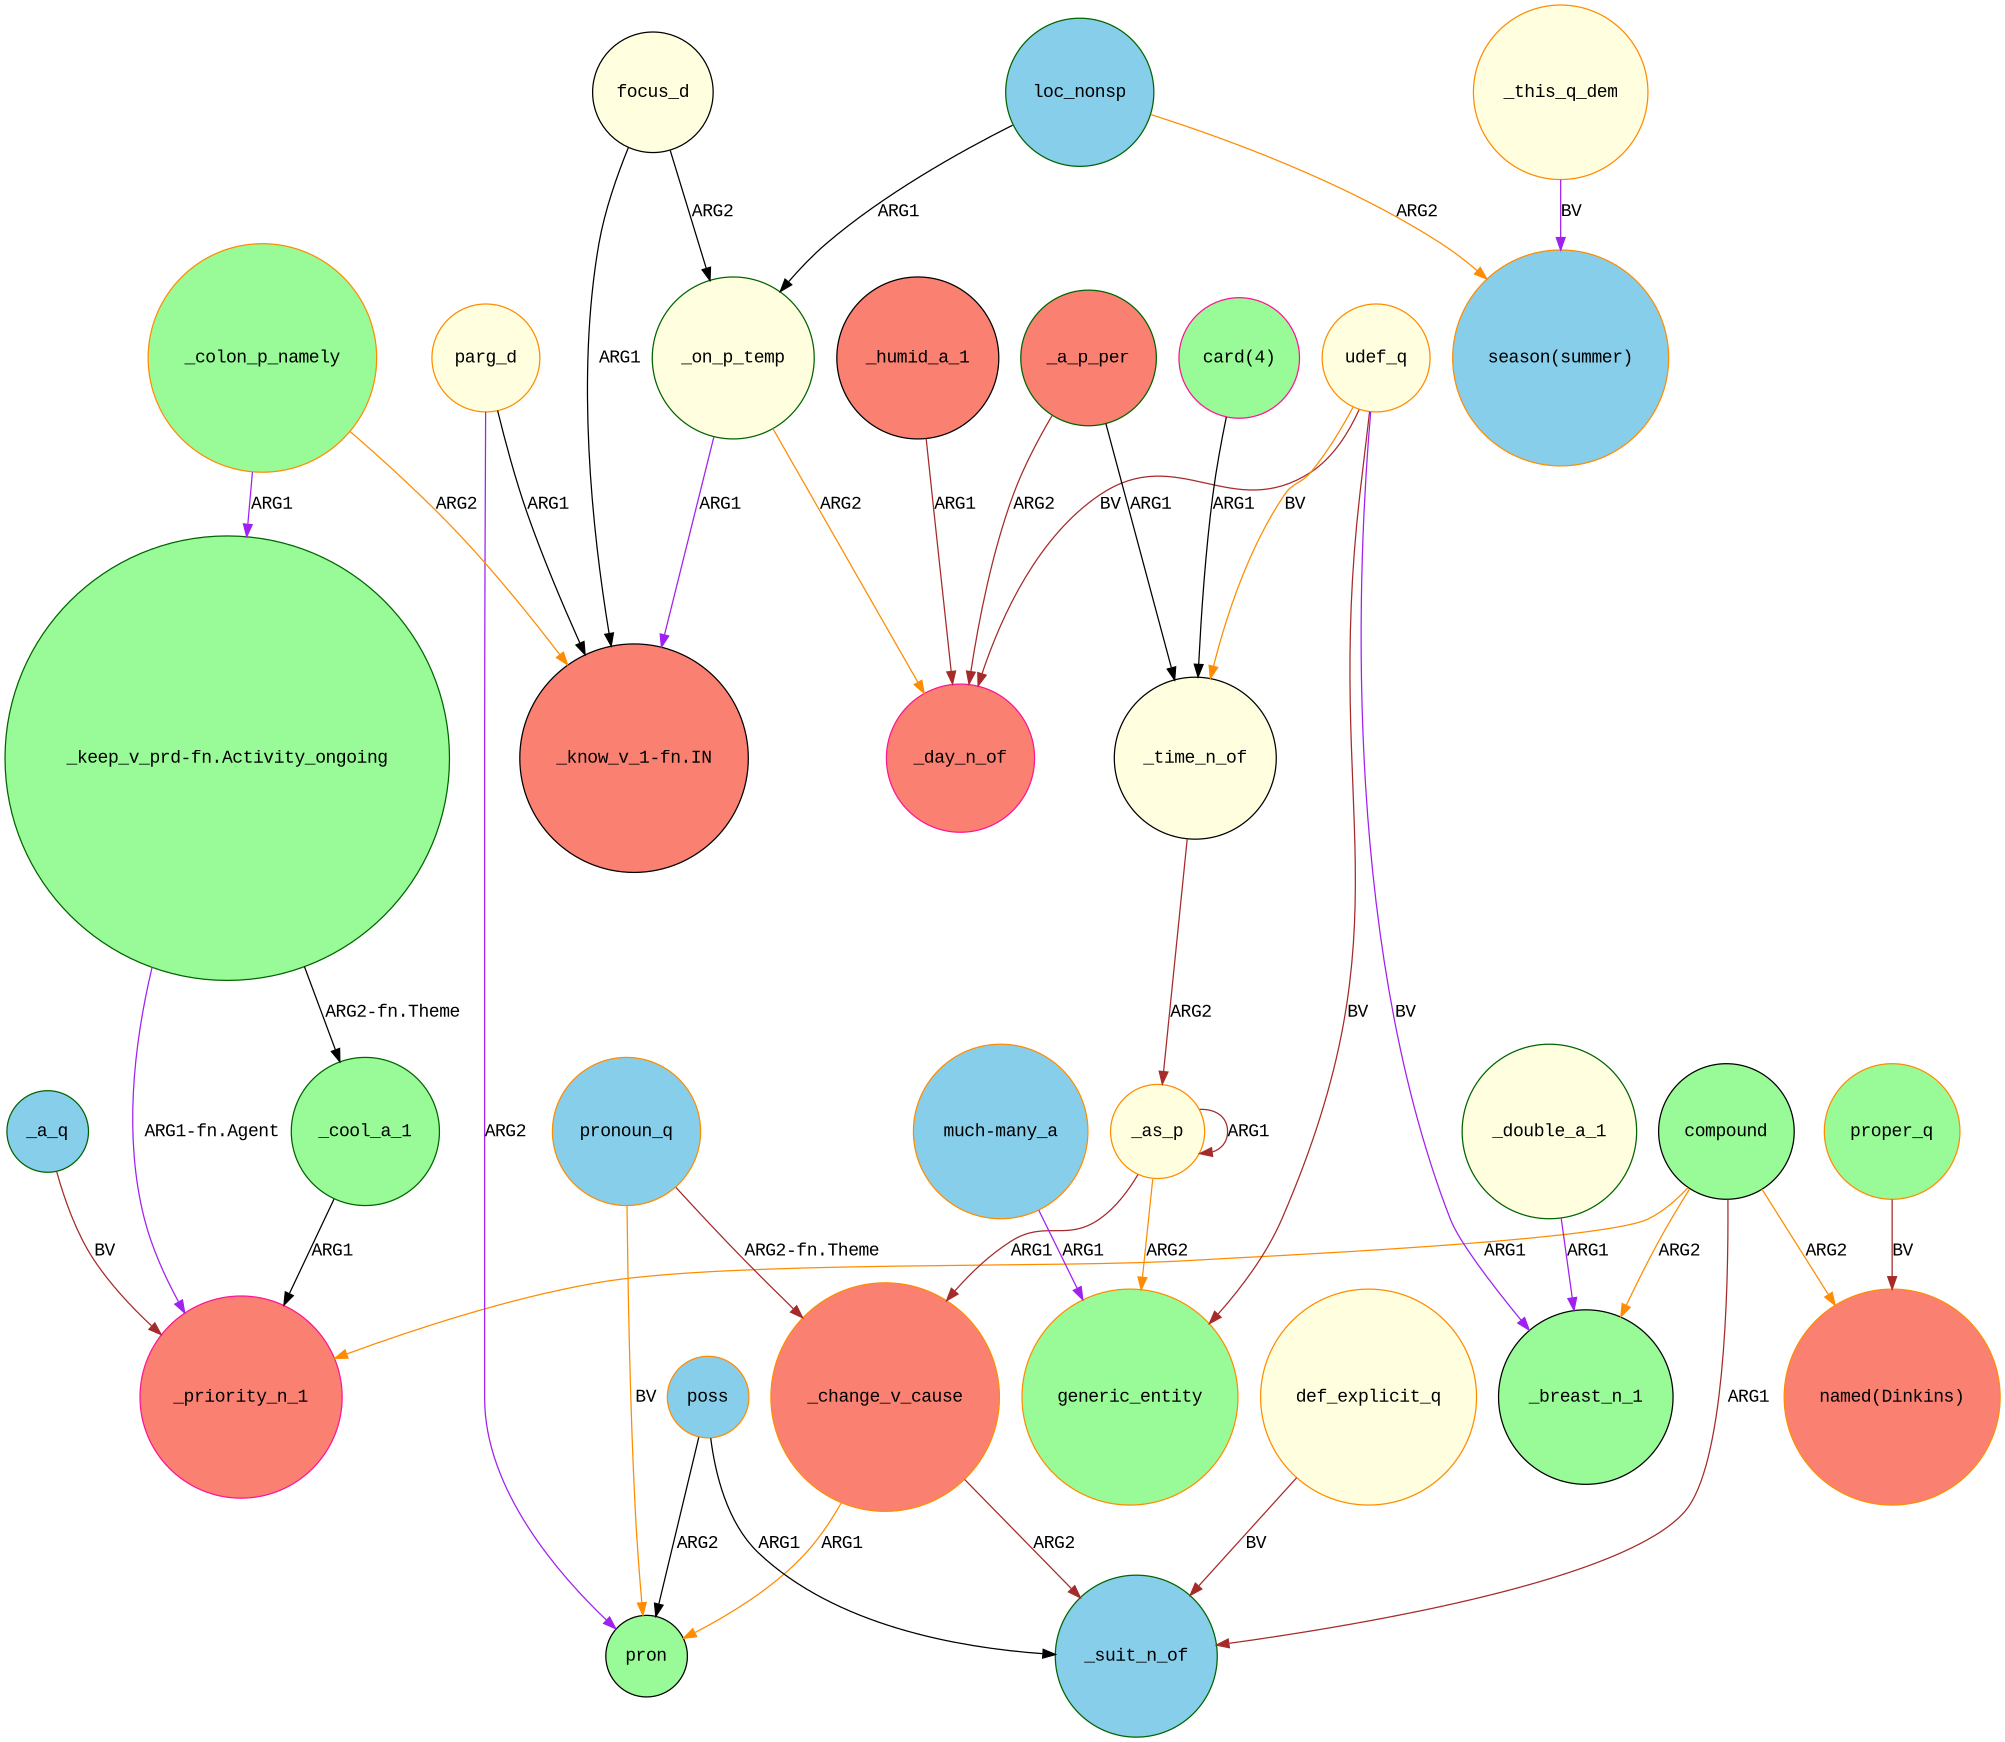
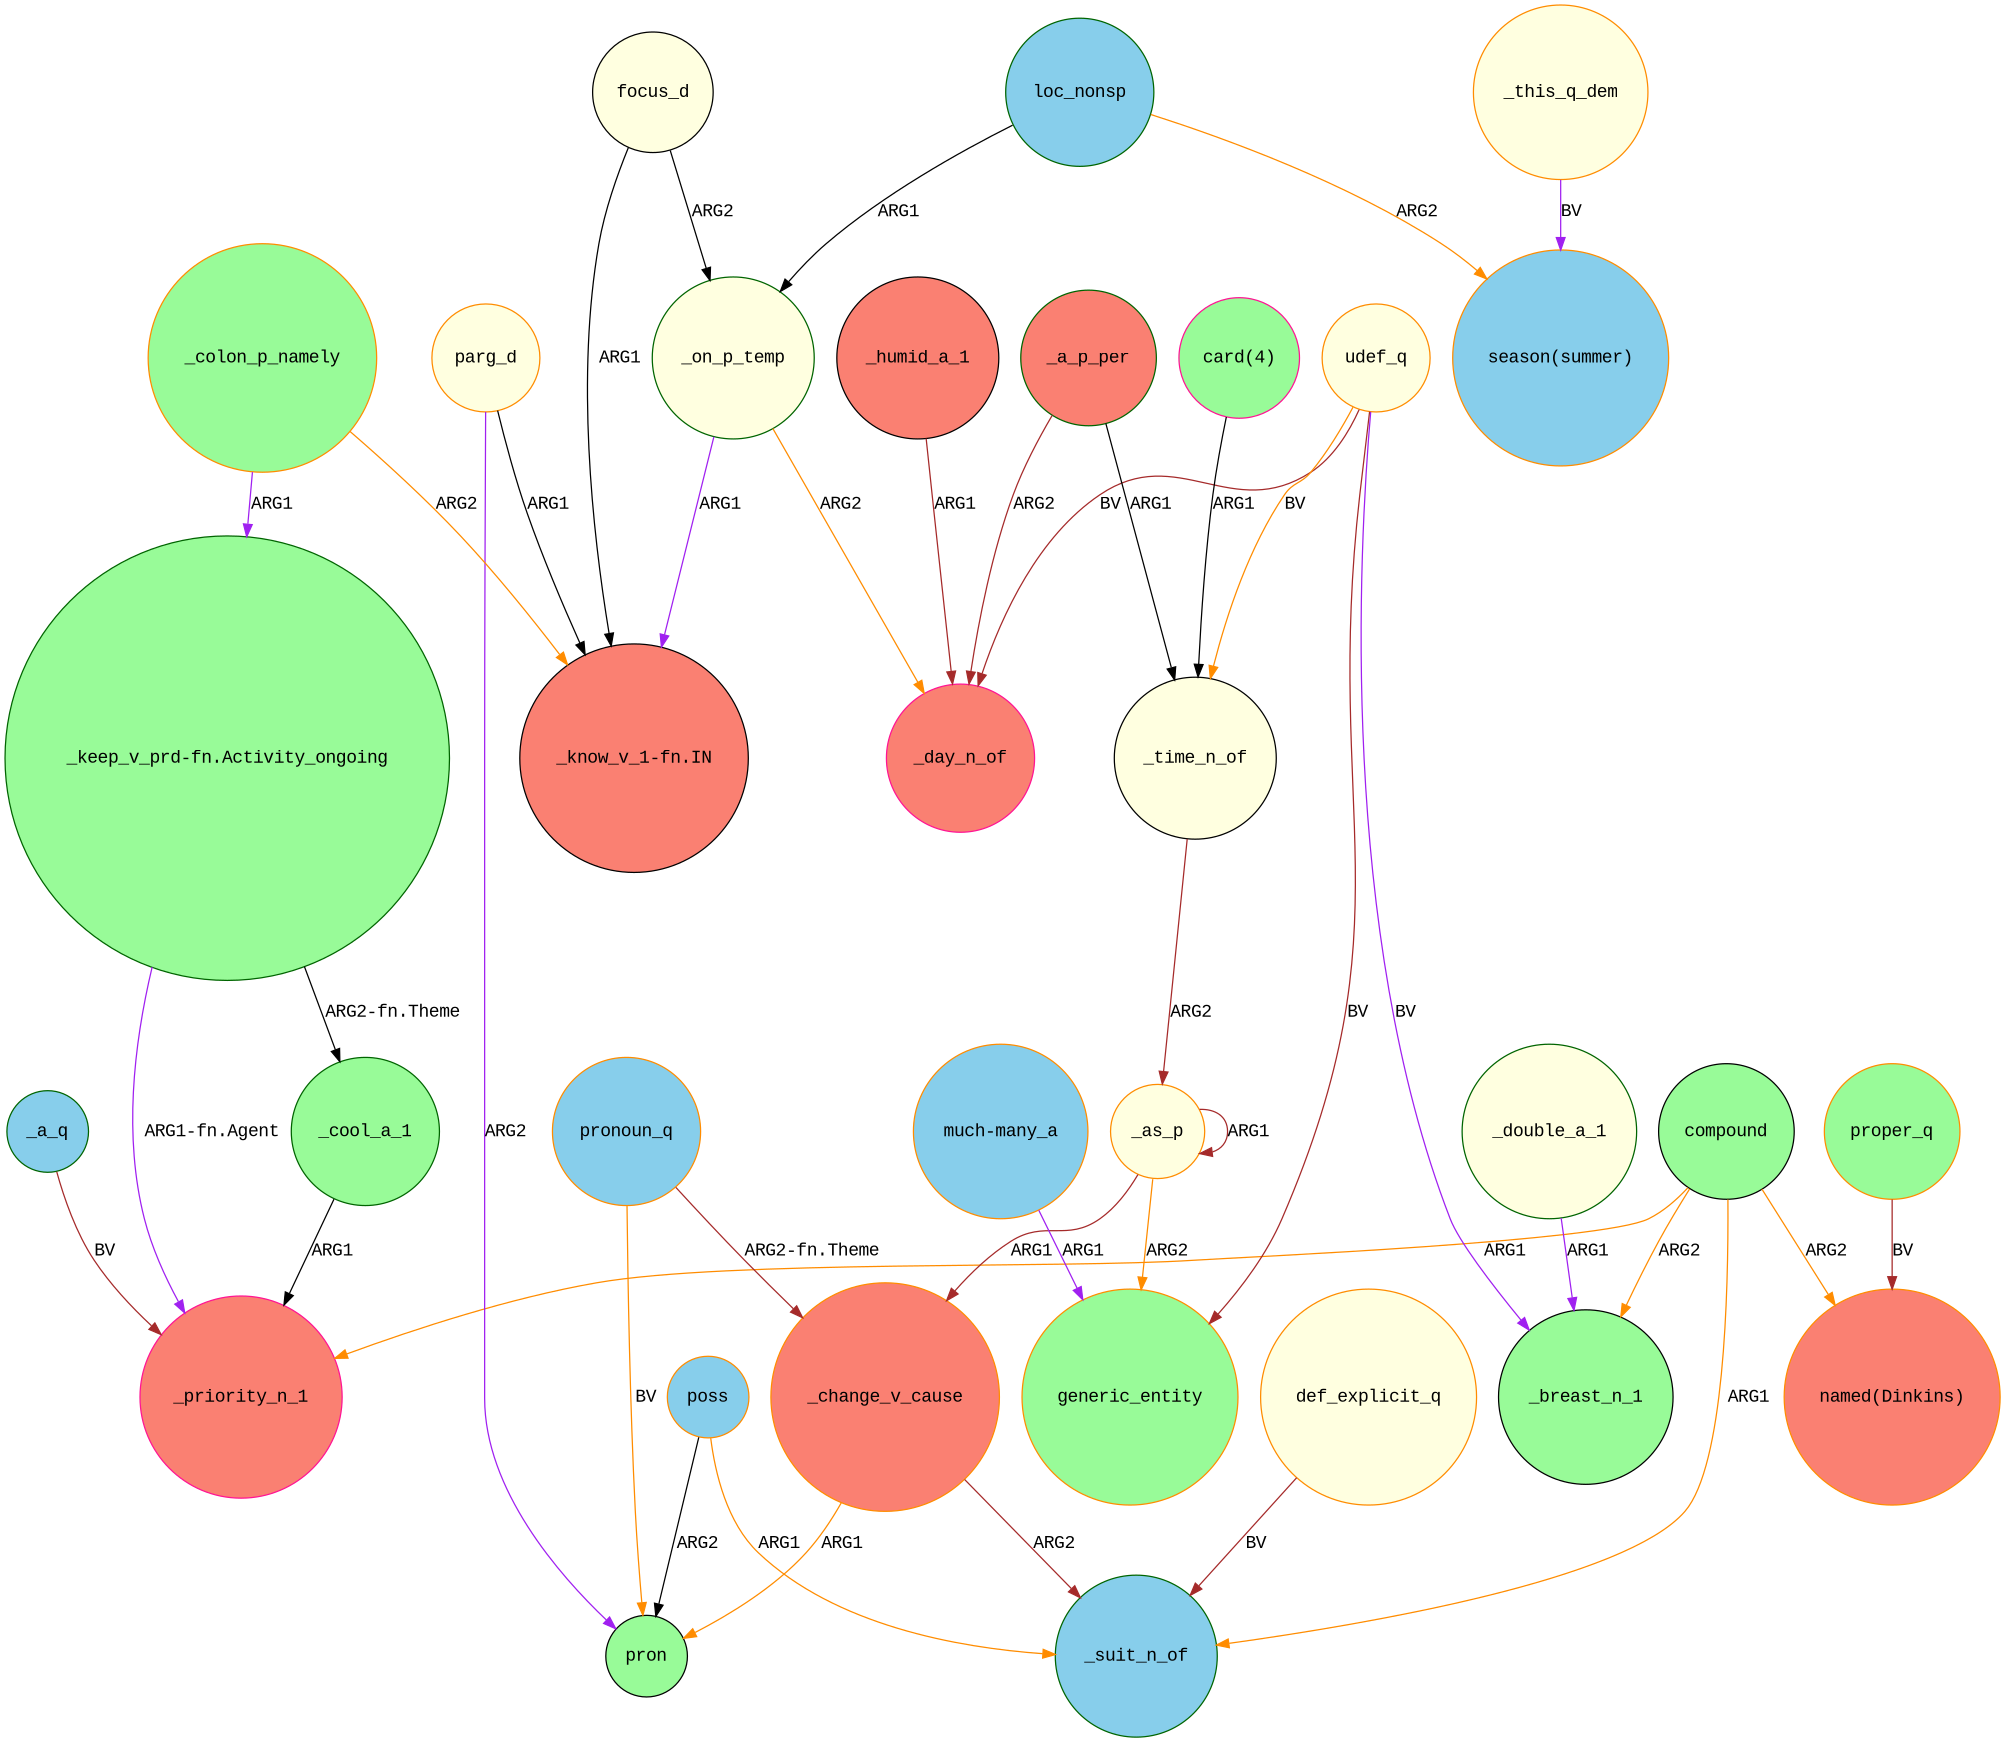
edge "compound" -> "_suit_n_of": color brown -> darkorange
edge "poss" -> "_suit_n_of": color black -> darkorange
